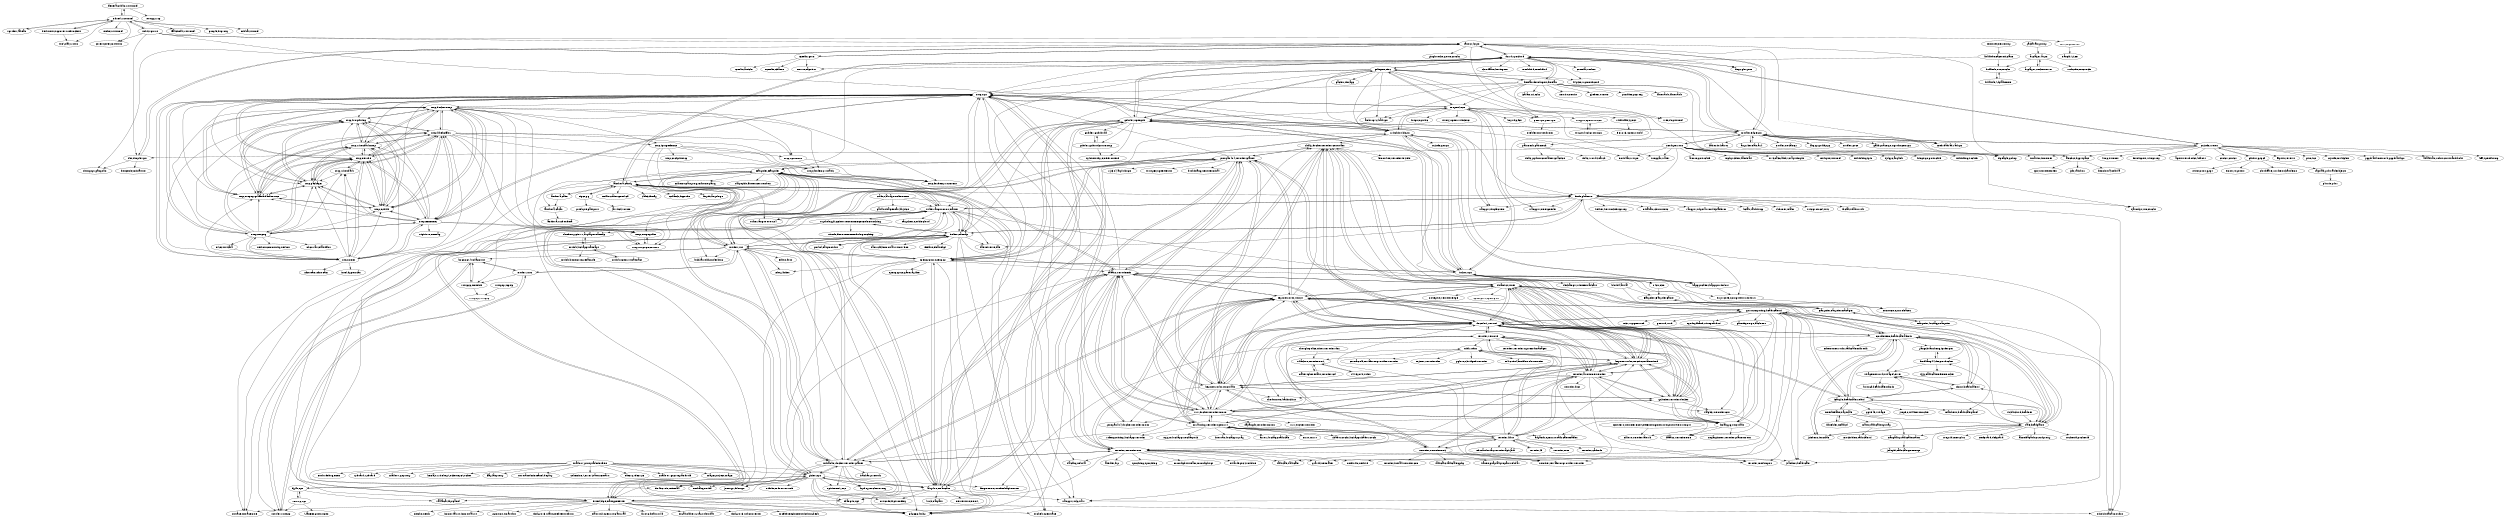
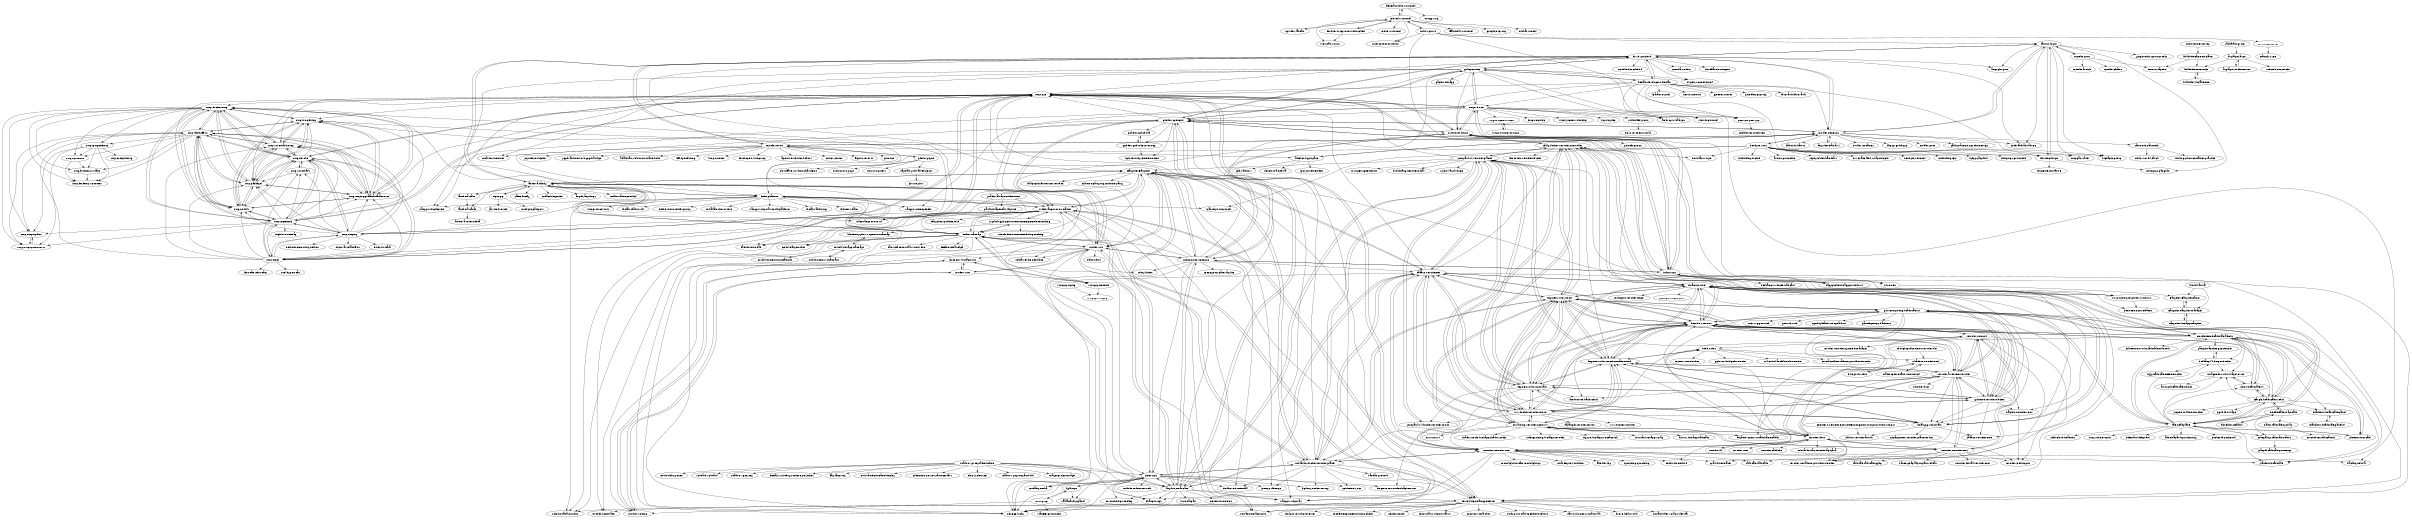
node "blueberry-pie-11/avplayer-natmap": label "blueberry-pie-11/avplayer-natmap" -> "blueberry-pie-11/openwrt-natmap"
edge "key-networks/ztncui-containerized" -> "sbilly/docker-zerotier-controller": removed
edge "rickli-cloud/headnet" -> "tale/headplane": reversed
node "QianheYu/headscale-panel-ui": added
